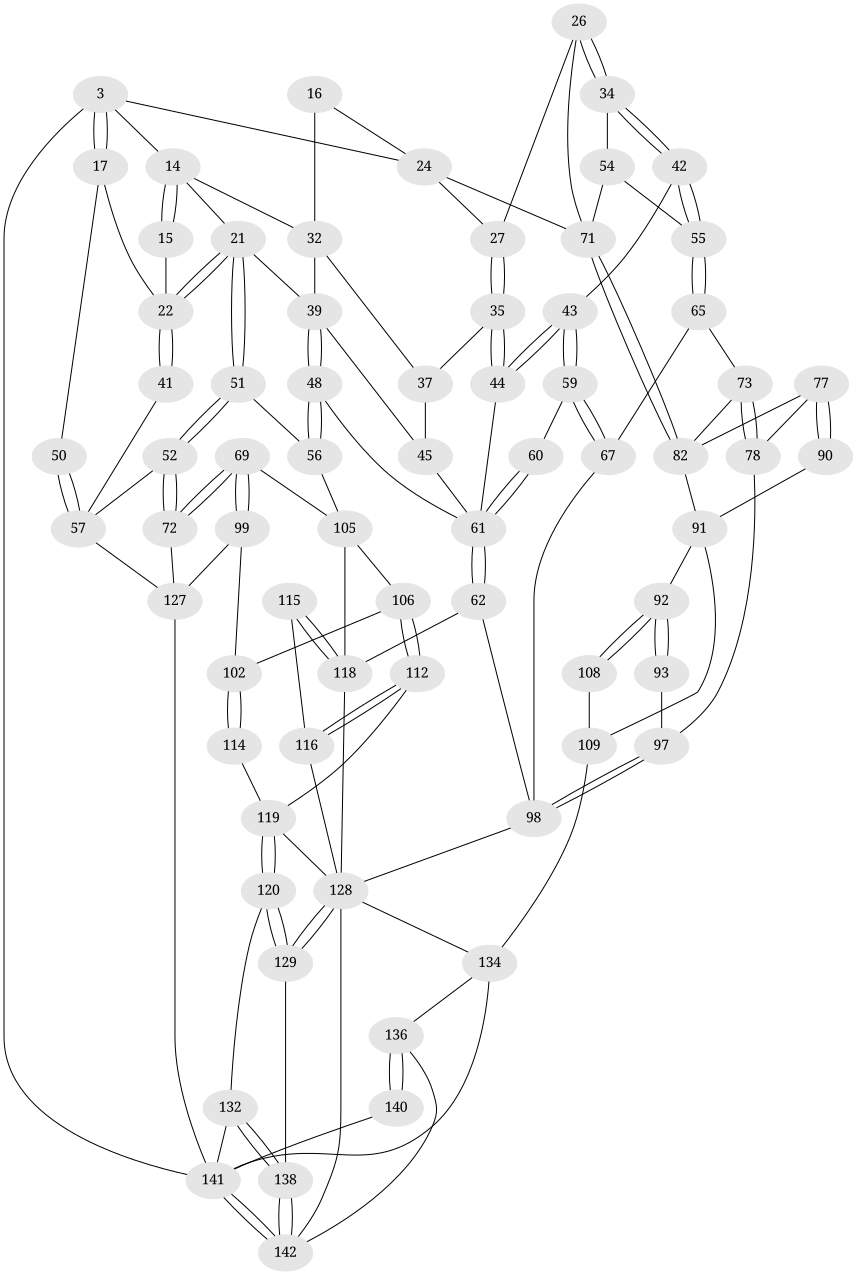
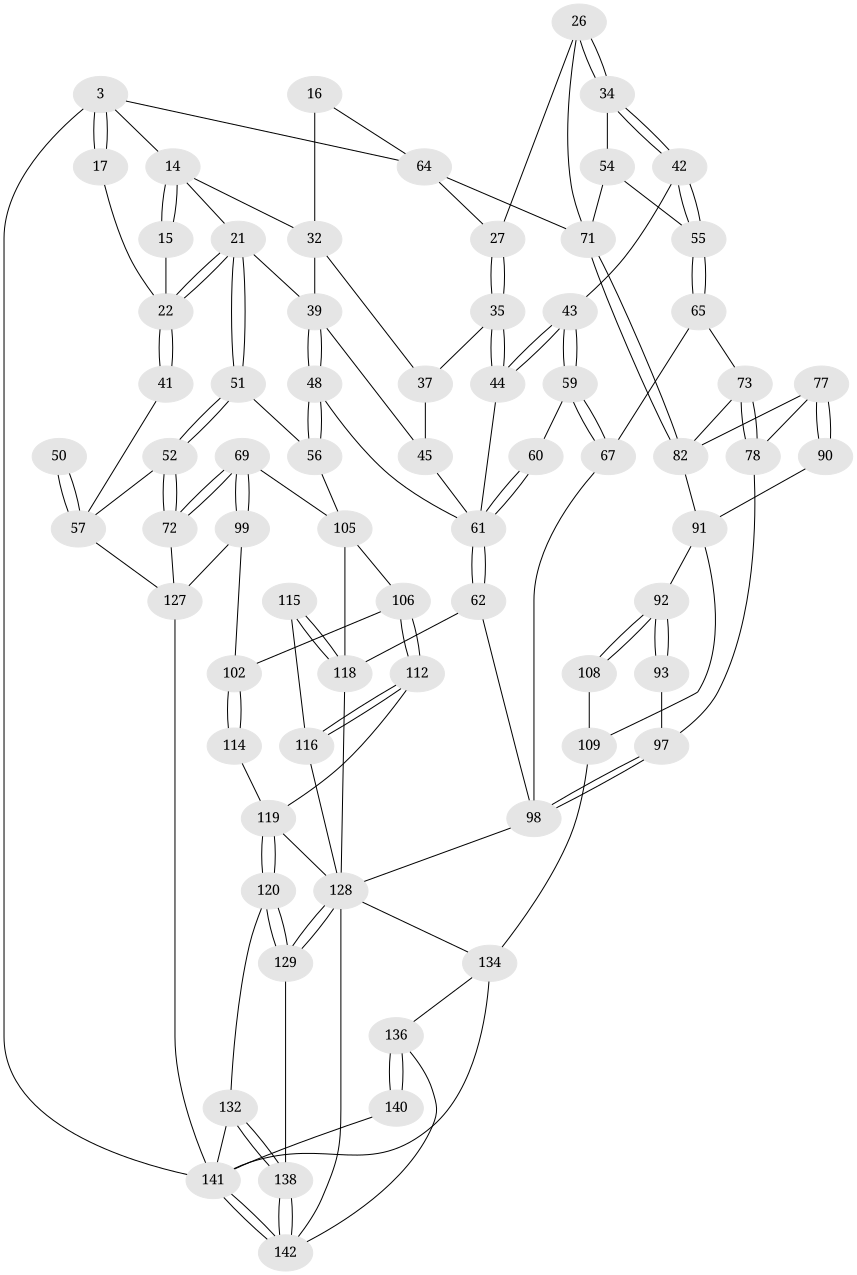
node "24": label "24" -> "64"
edge "17" -- "50": removed
